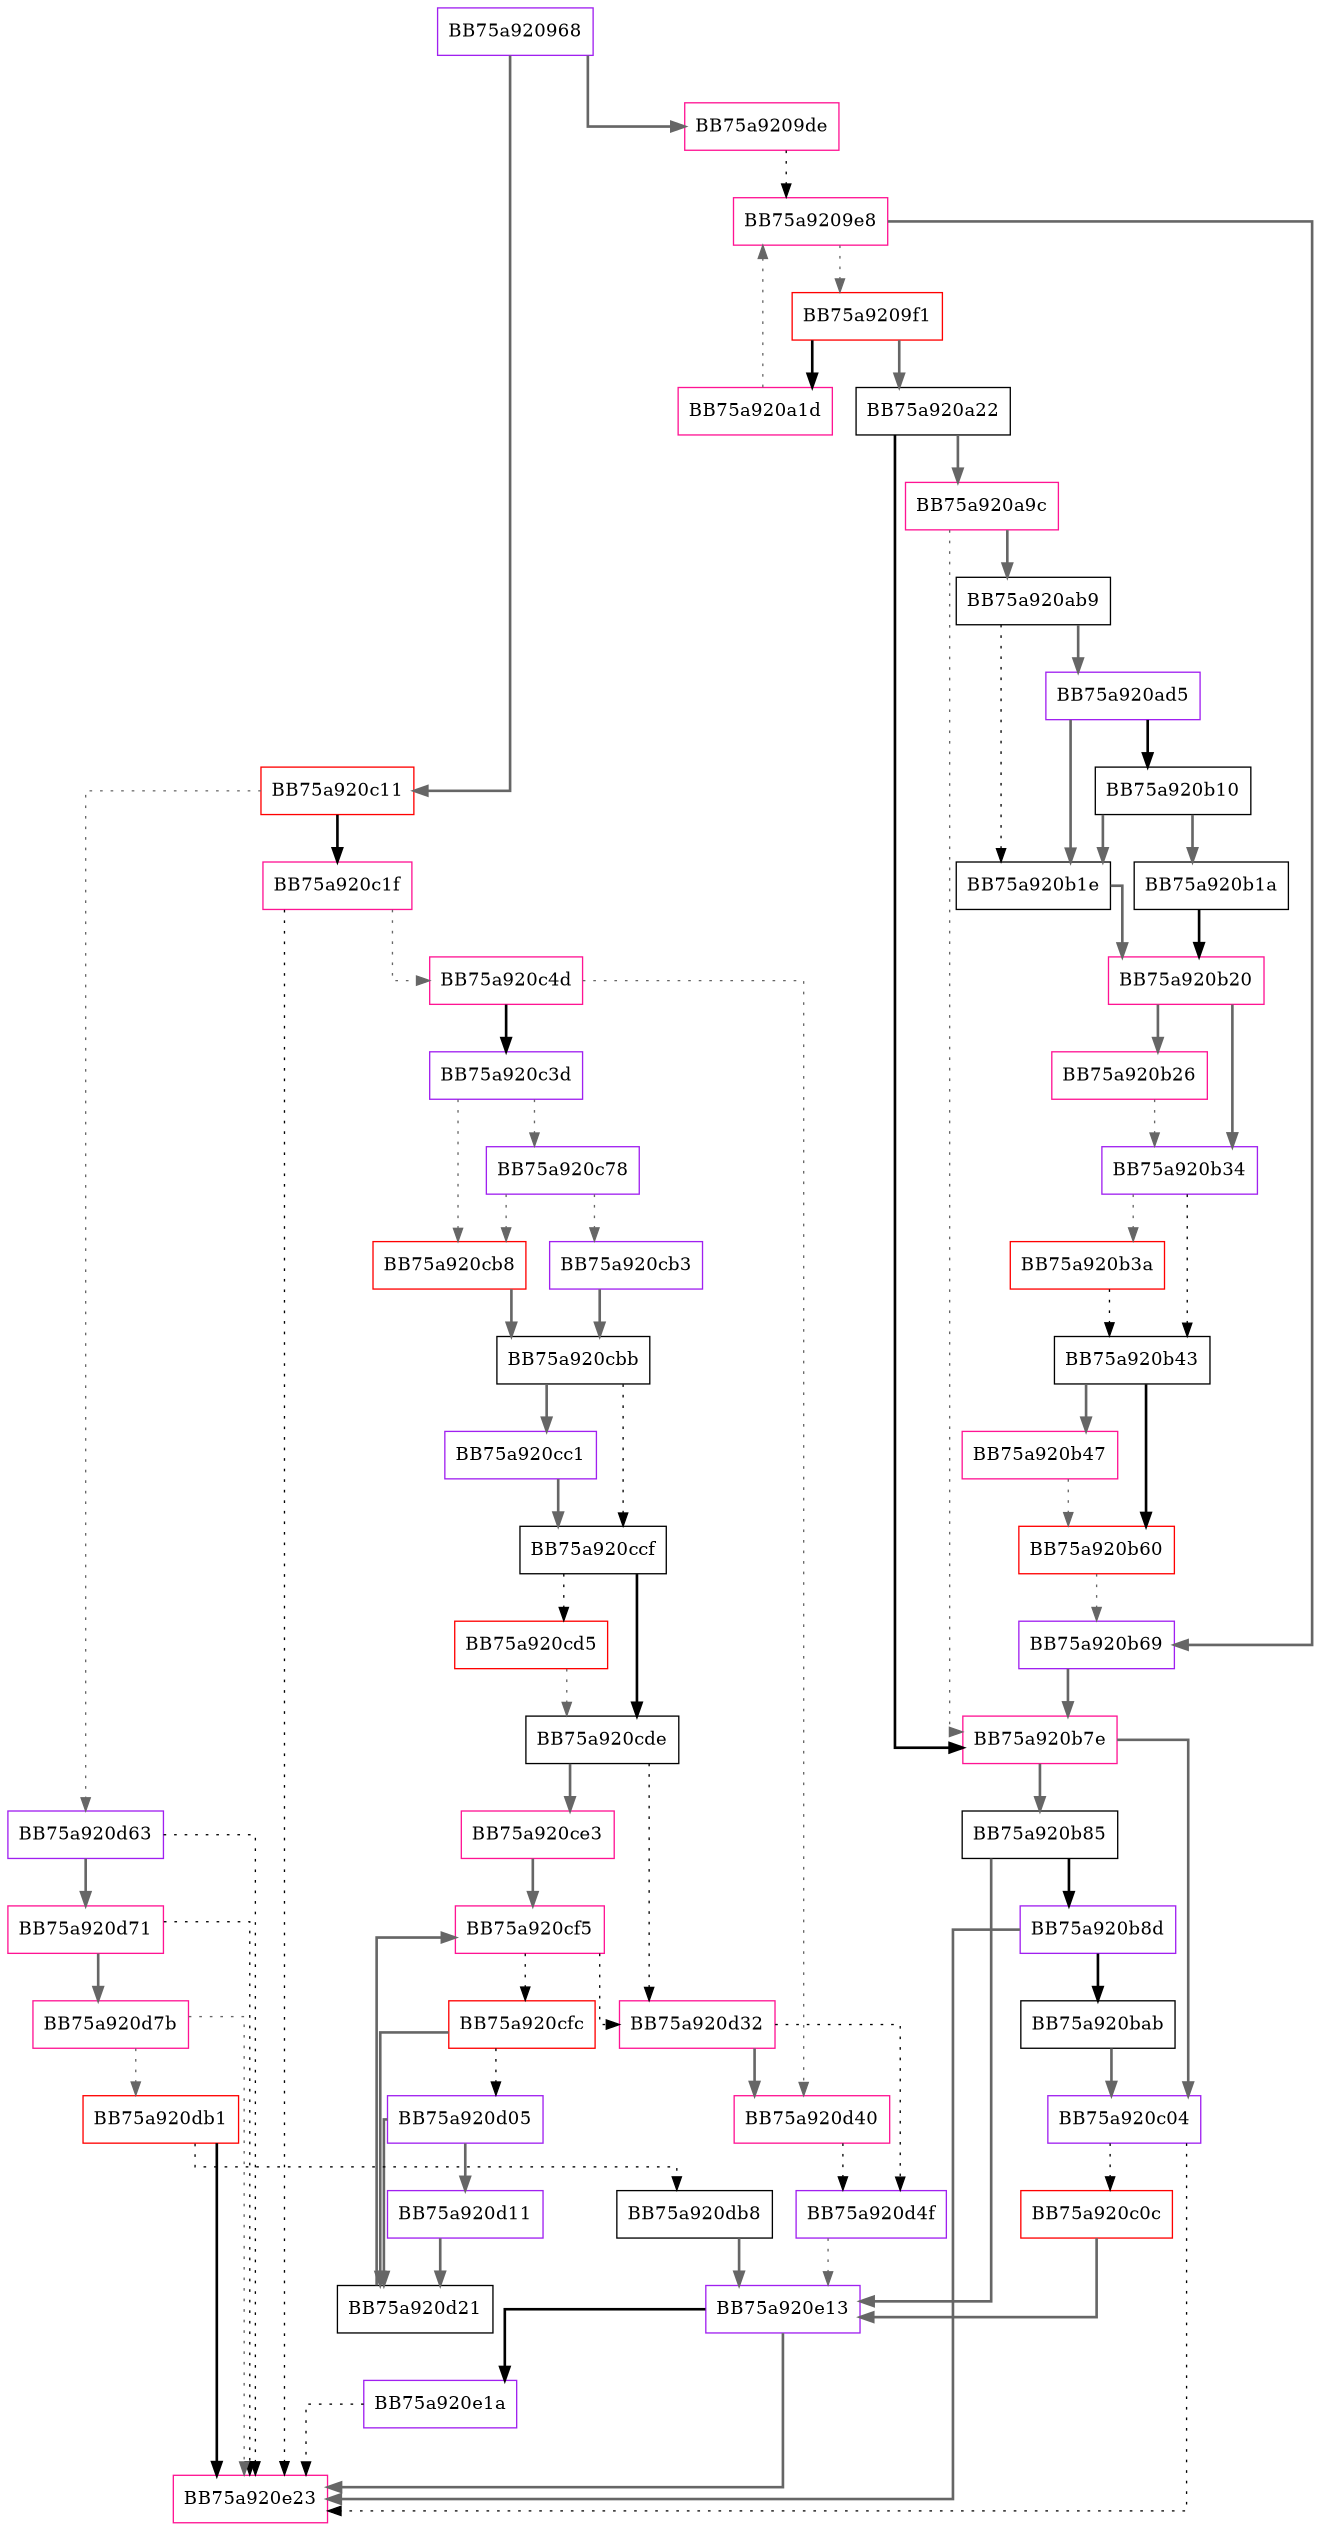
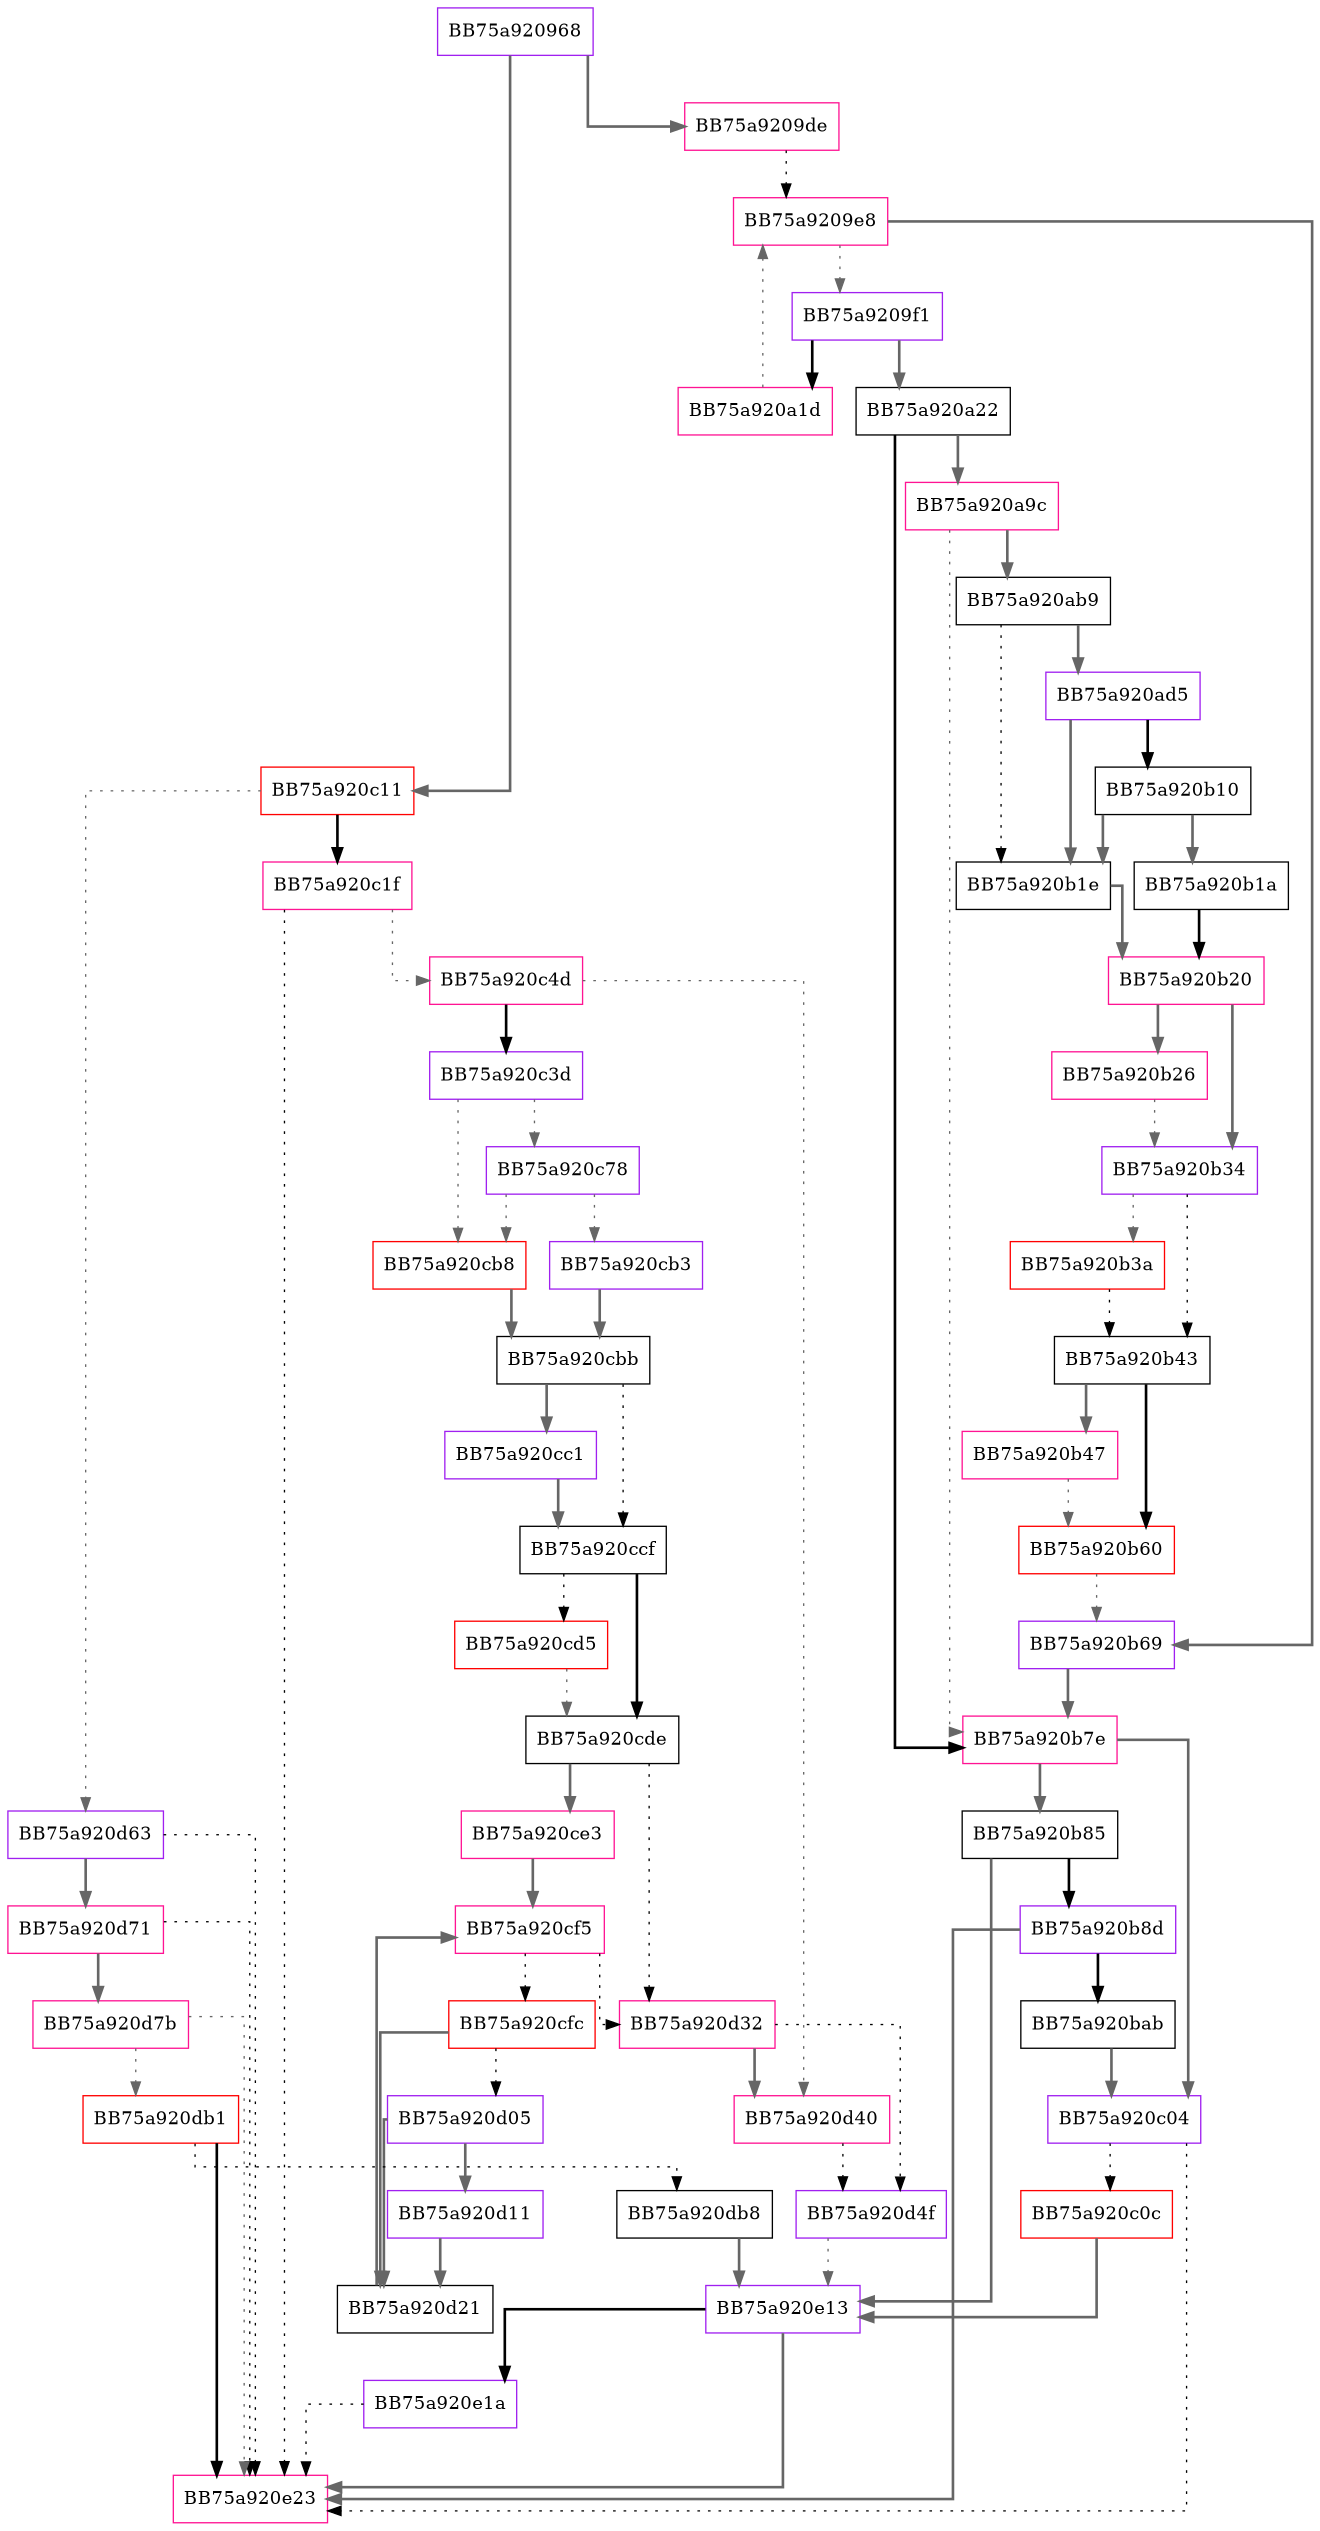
node "BB75a9209f1": color red -> purple
